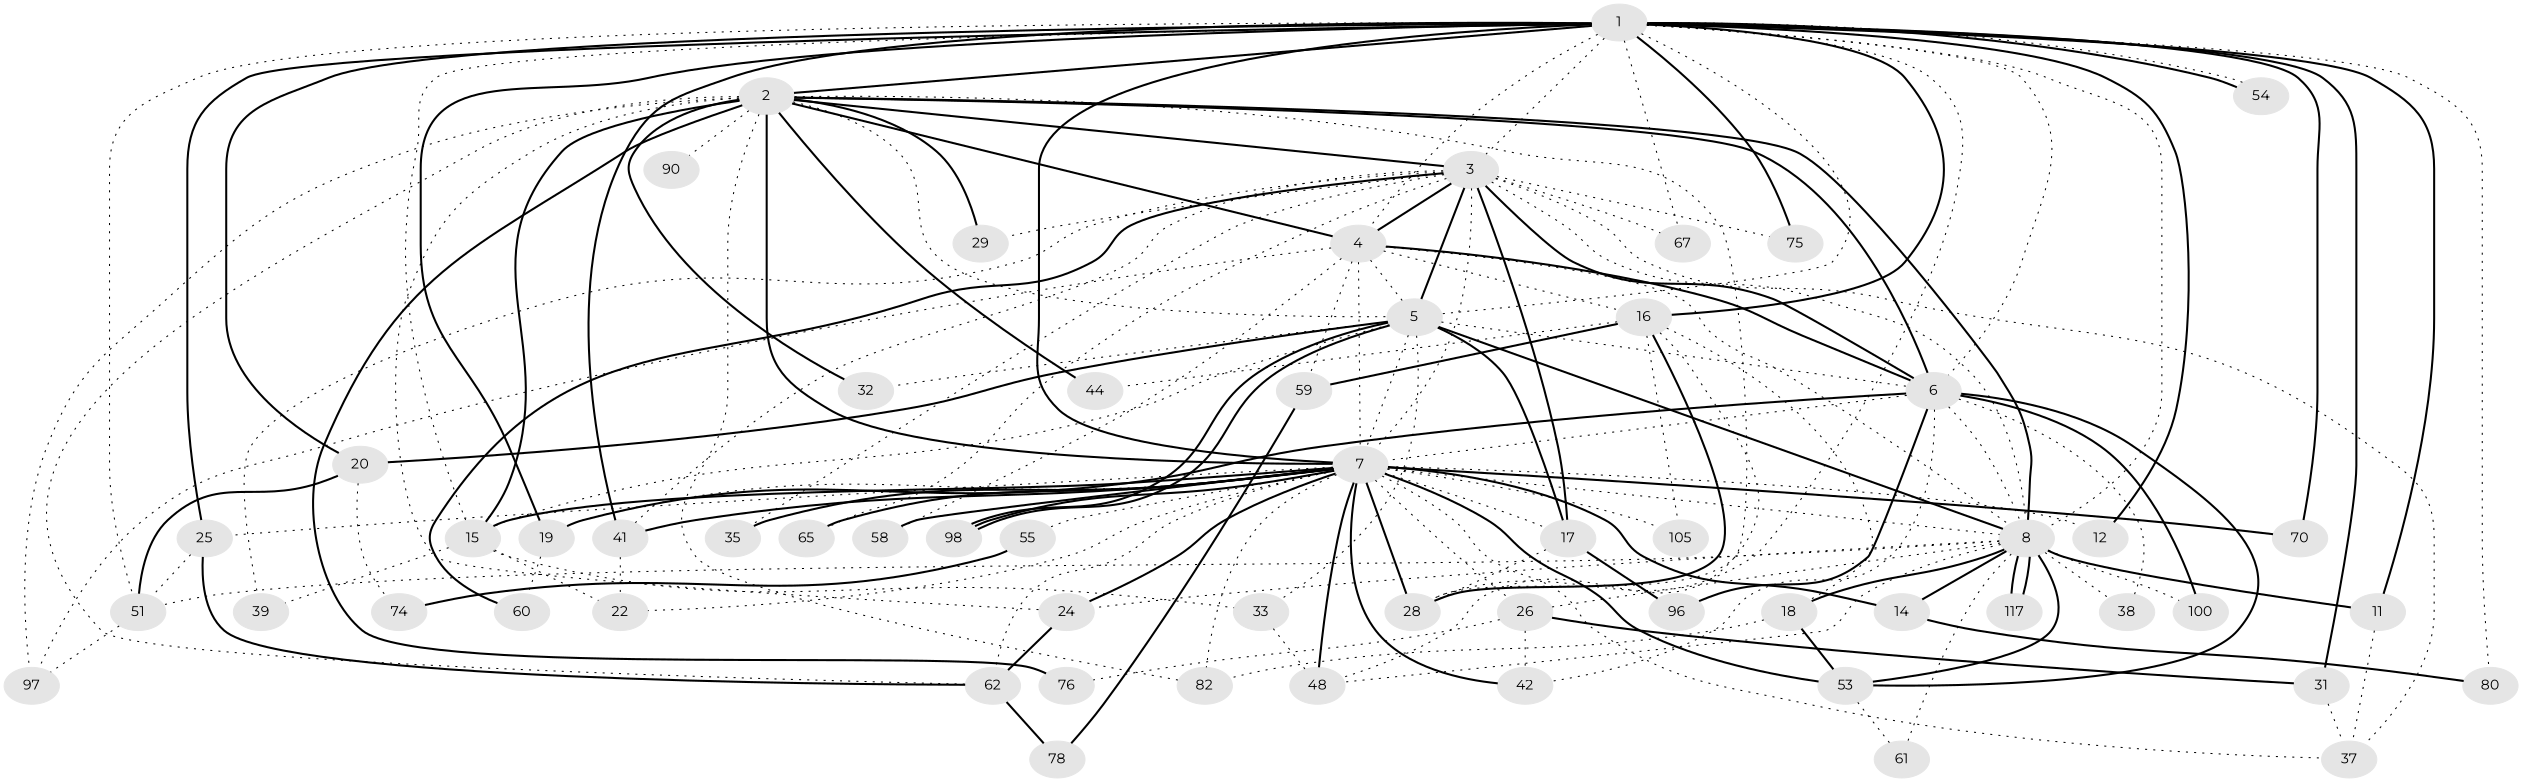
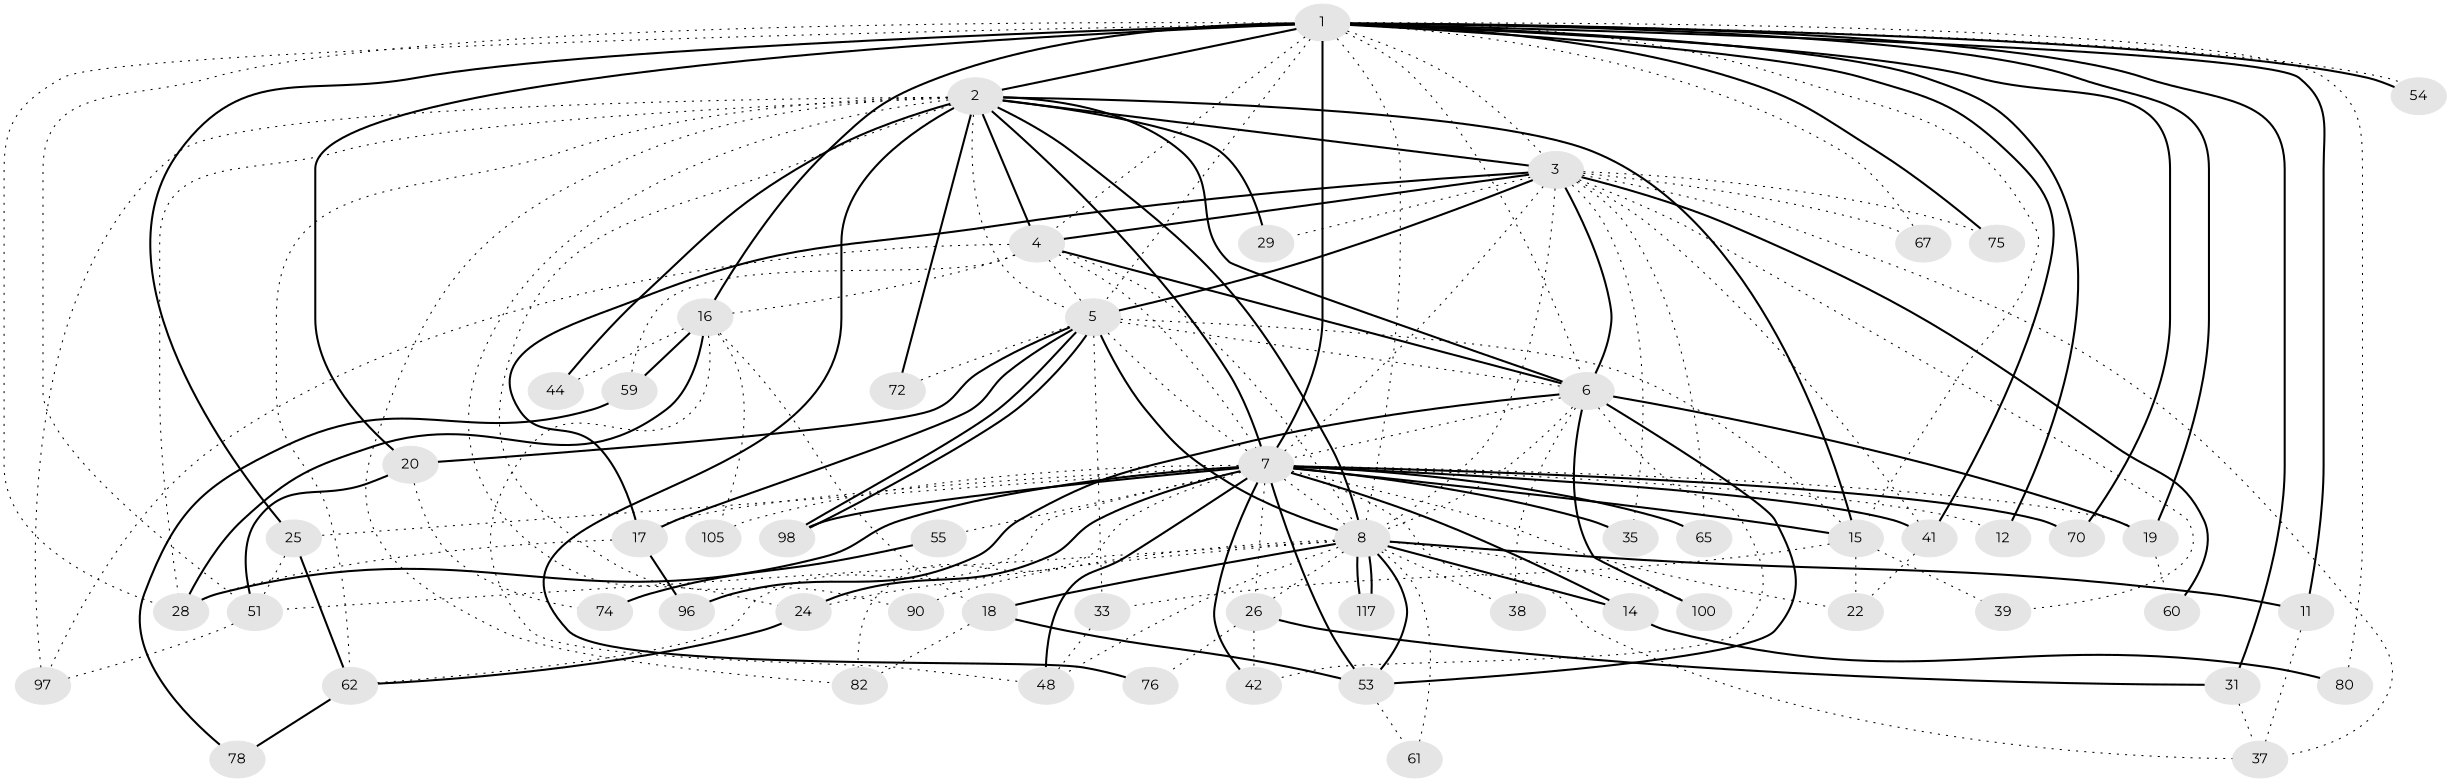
node "32": label "32" -> "72"
node "58": removed
edge "8" -- "90": added
